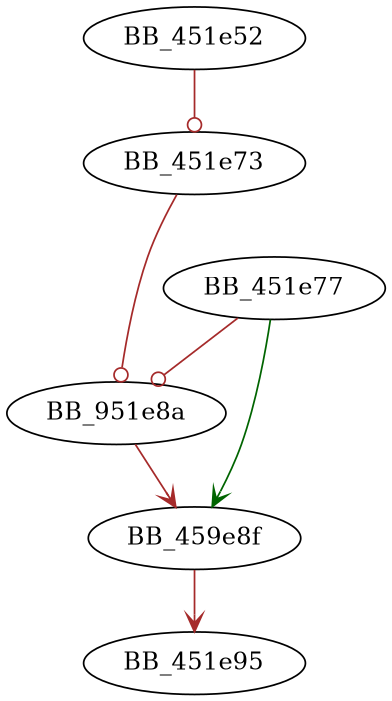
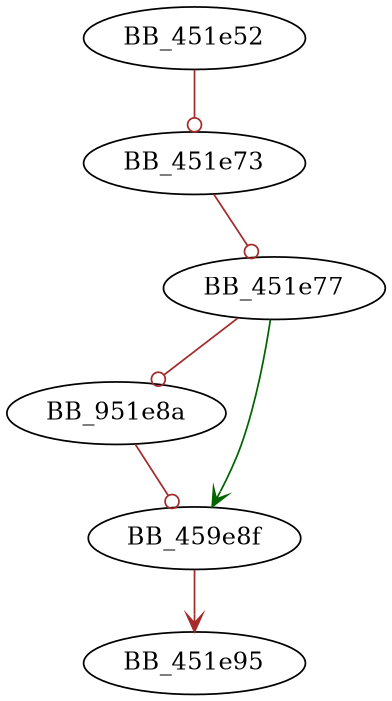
edge "BB_451e73" -> "BB_951e8a": now "BB_451e73" -> "BB_451e77"
edge "BB_951e8a" -> "BB_459e8f": arrowhead vee -> odot
